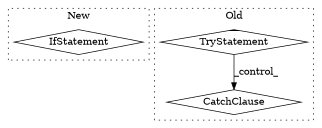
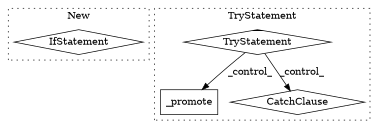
cluster "Old": label "Old" -> "TryStatement"
node "_promote": added
